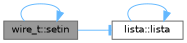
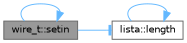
node "lista::lista": label "lista::lista" -> "lista::length"
